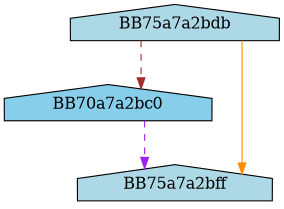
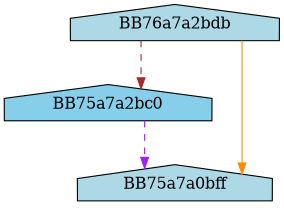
node "BB75a7a2bdb": label "BB75a7a2bdb" -> "BB76a7a2bdb"
node "BB70a7a2bc0": label "BB70a7a2bc0" -> "BB75a7a2bc0"
node "BB75a7a2bff": label "BB75a7a2bff" -> "BB75a7a0bff"
